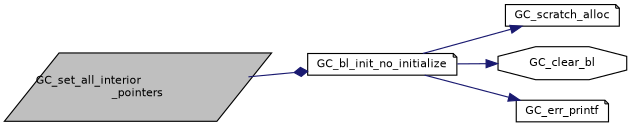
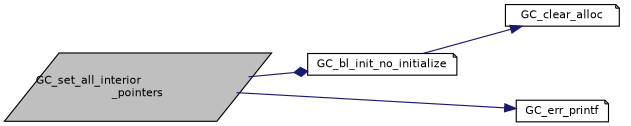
node "GC_scratch_alloc": label "GC_scratch_alloc" -> "GC_clear_alloc"
node "GC_clear_bl": removed
edge "GC_bl_init_no_initialize" -> "GC_err_printf": now "GC_set_all_interior _pointers" -> "GC_err_printf"
